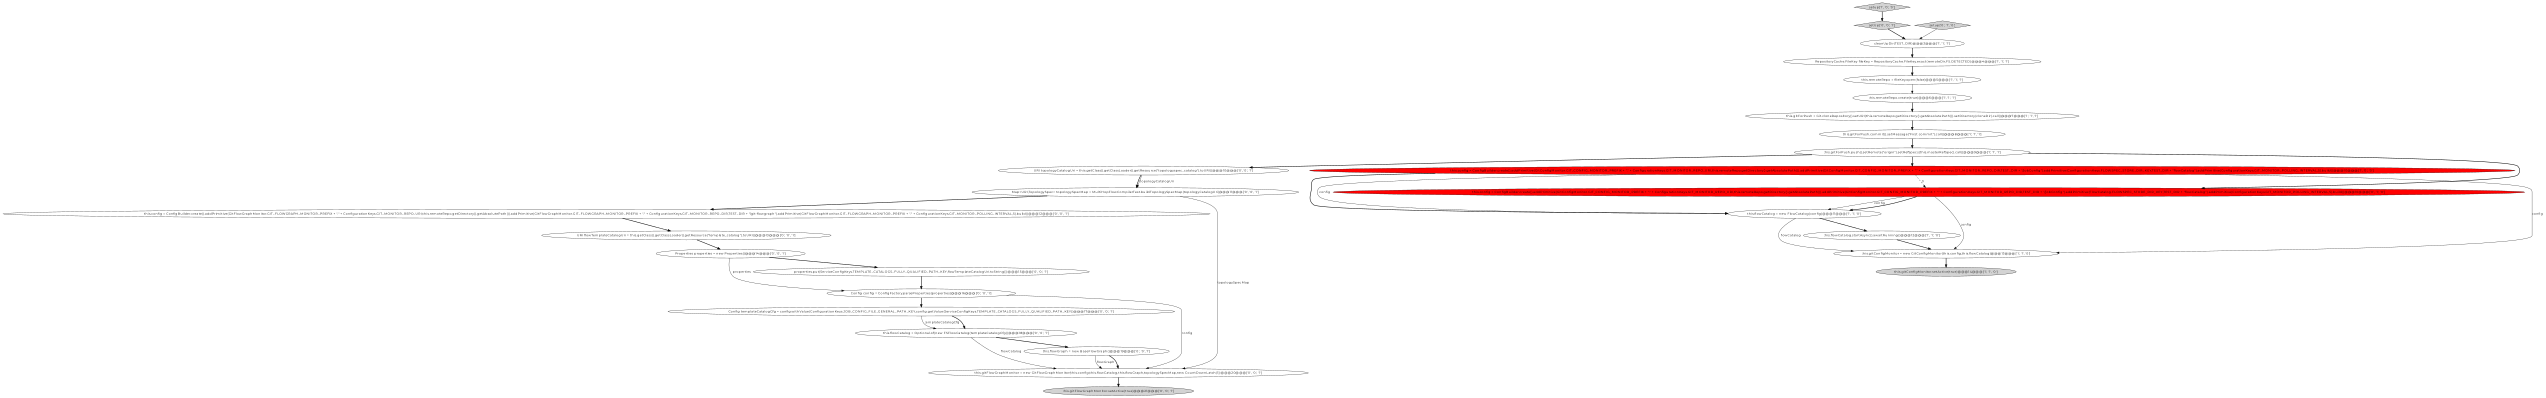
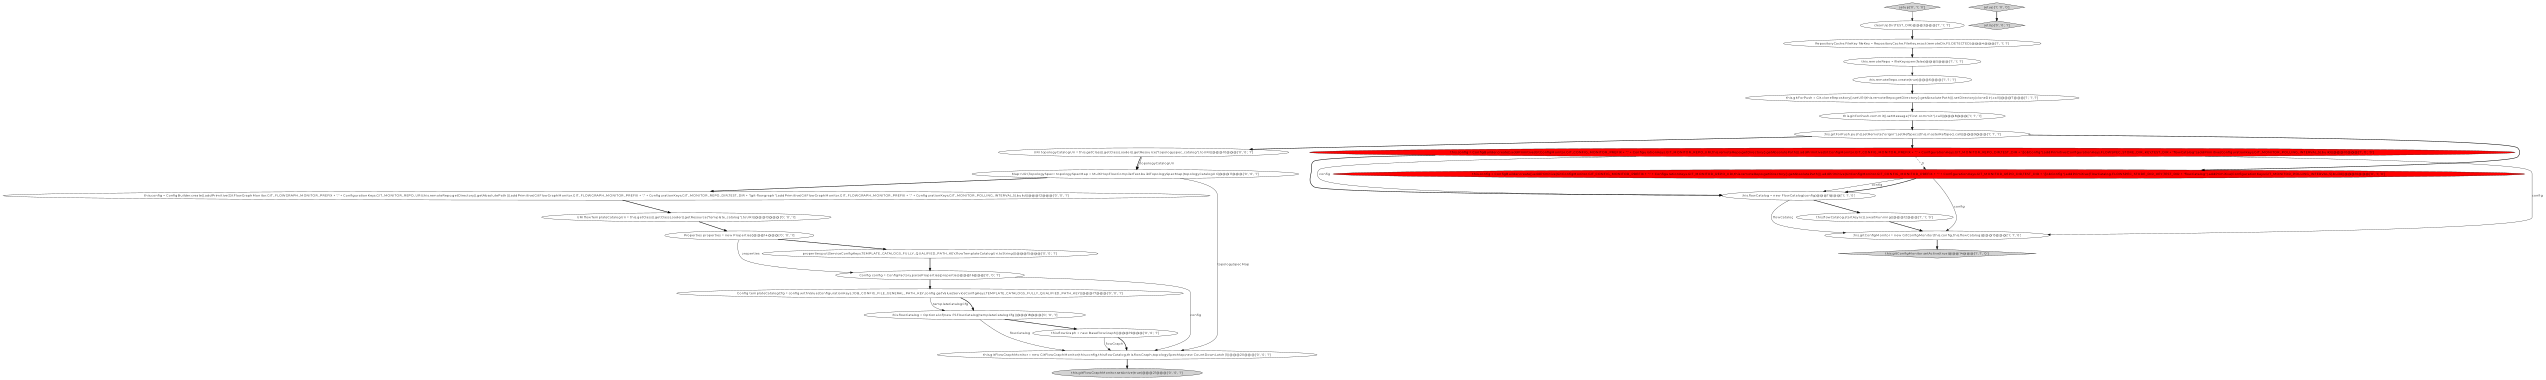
edge "setUp['0', '0', '1']" -> "cleanUpDir(TEST_DIR)@@@3@@@['1', '1', '1']": removed
node "this.gitConfigMonitor.setActive(true)@@@14@@@['1', '1', '0']": shape ellipse -> diamond
